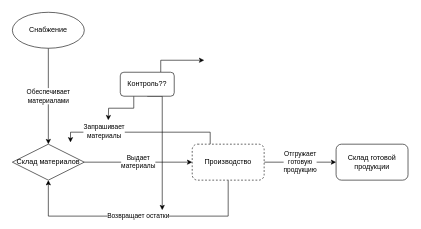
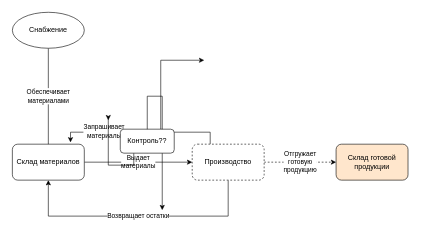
node "Контроль??": moved (147, 84) -> (147, 141)
edge "Снабжение" -> "Склад материалов": arrowhead classic -> none
node "Склад материалов": shape diamond -> rounded rectangle
edge "Производство" -> "Склад готовой продукции": style solid -> dashed
node "Склад готовой продукции": fillcolor #ffffff -> #ffe6cc
